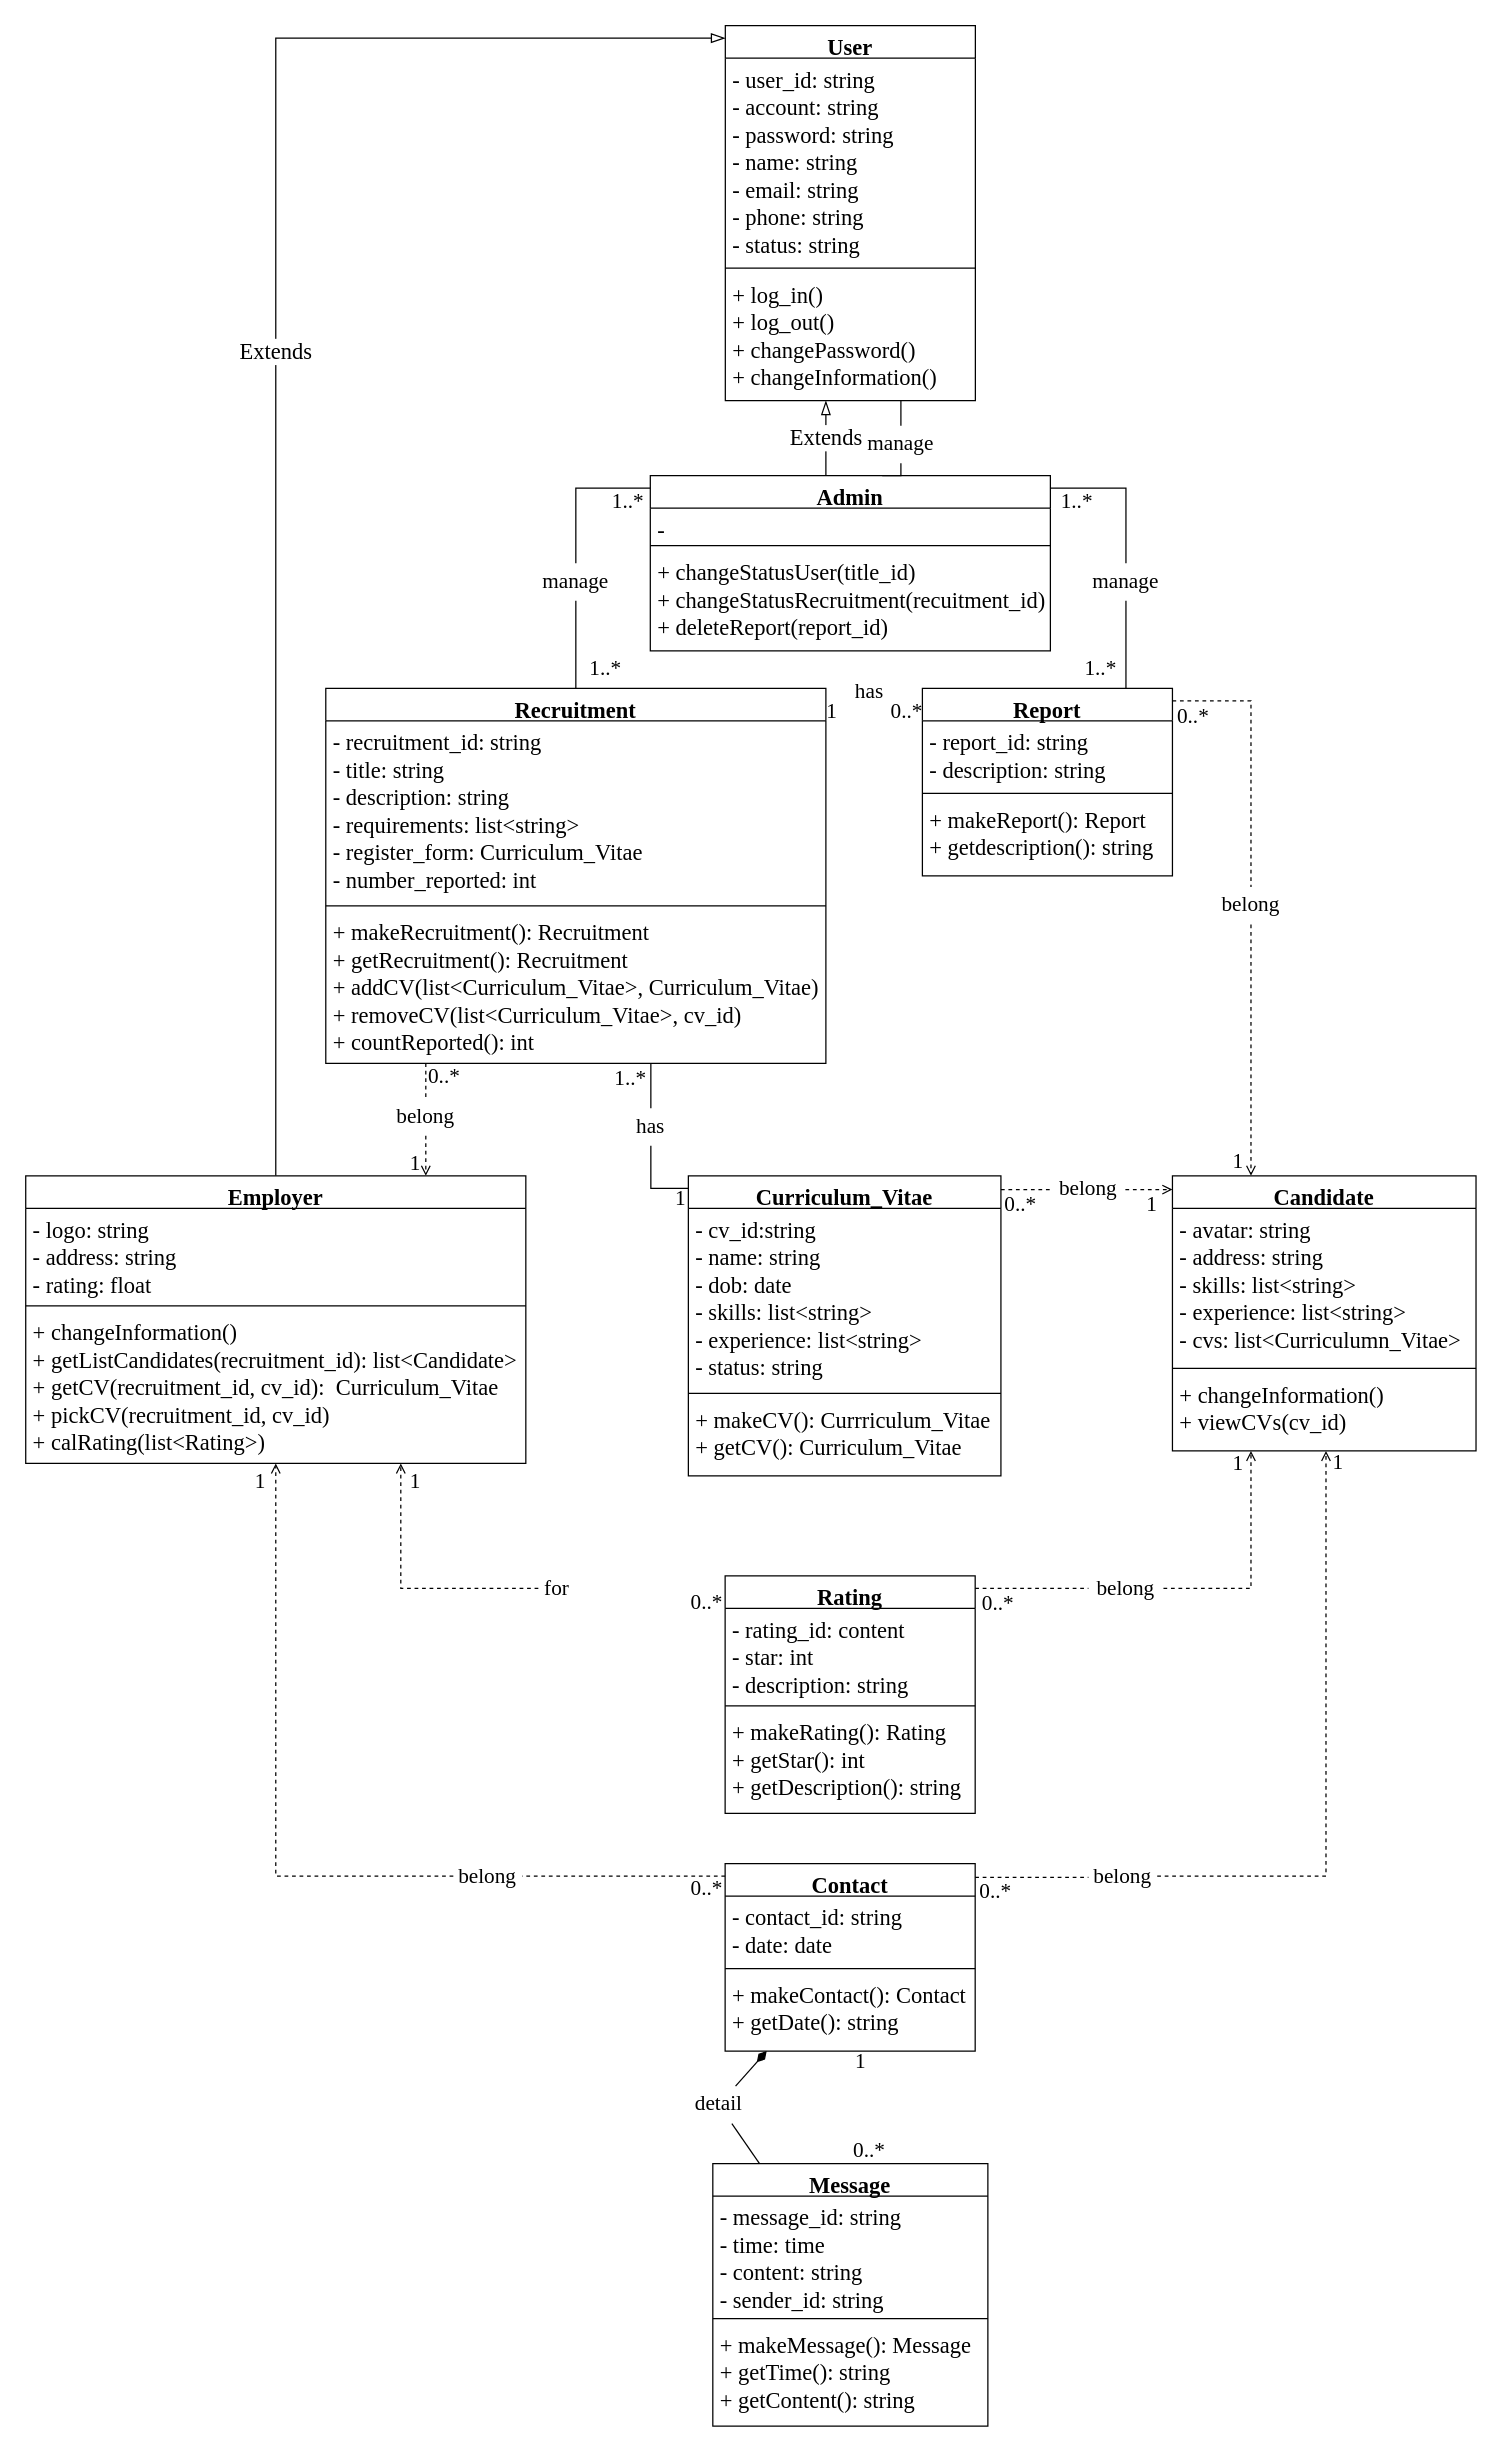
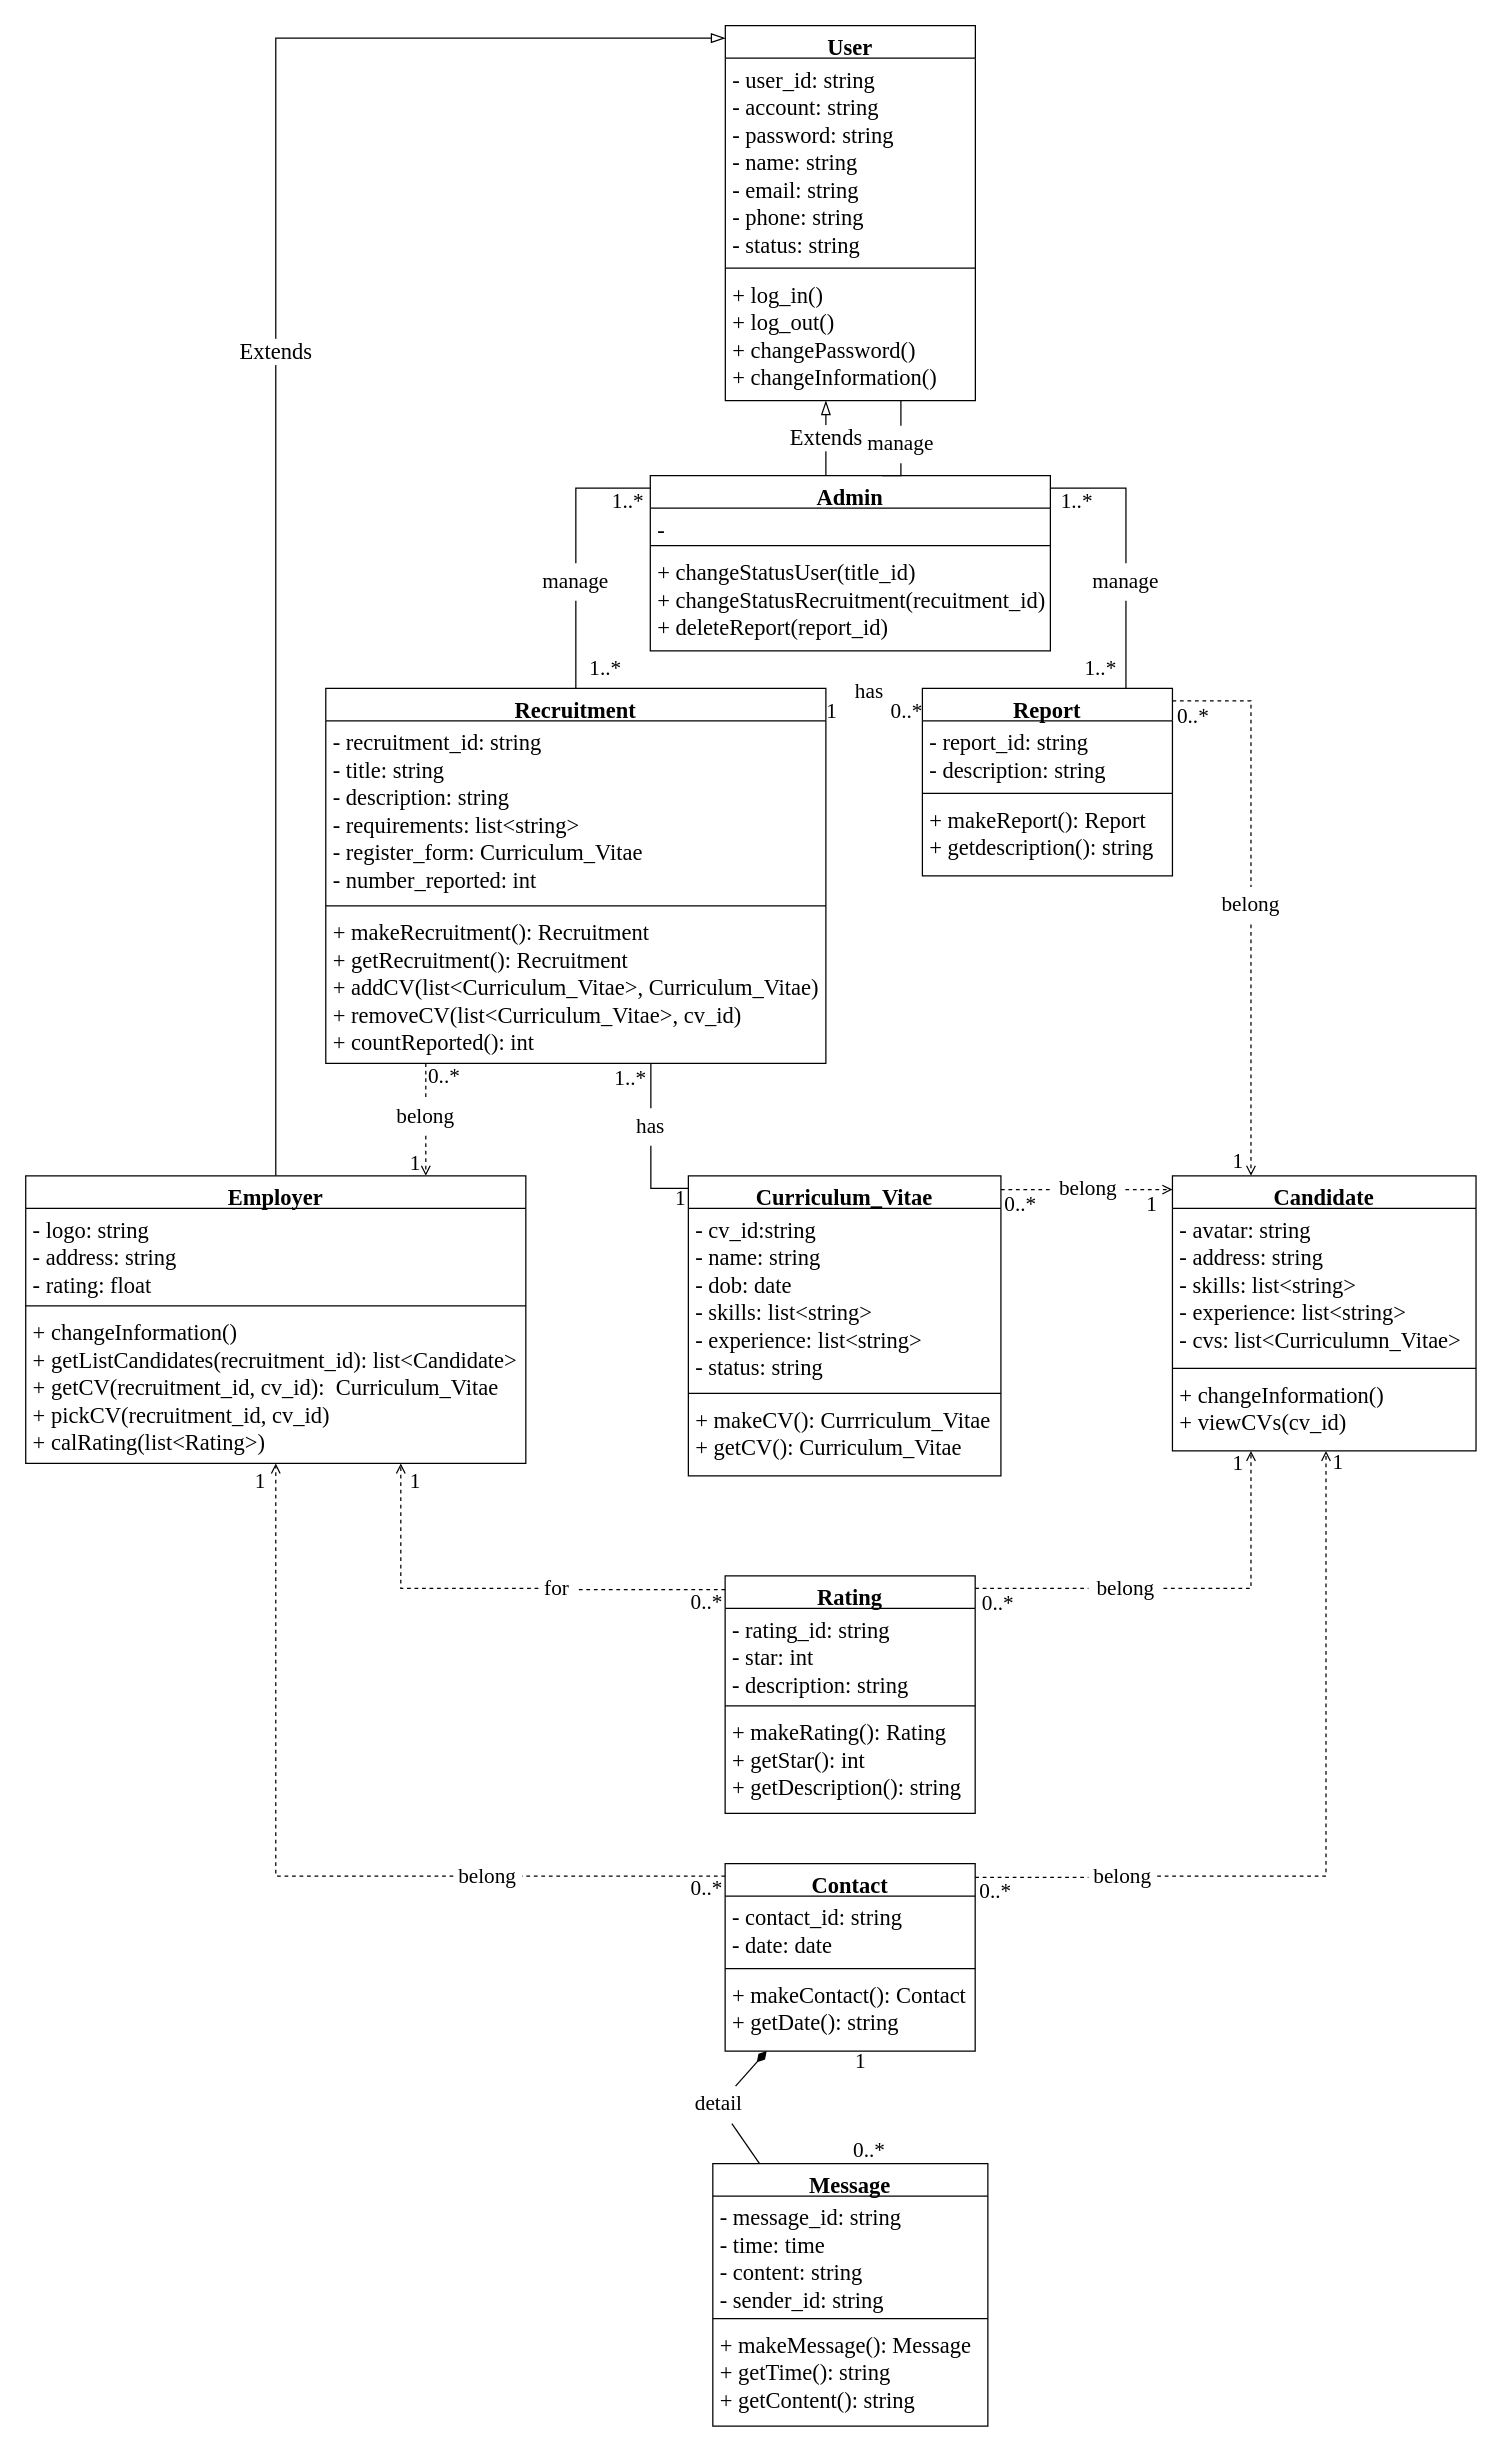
edge "for" -- "Rating": added
node "- rating_id: content - star: int - description: string": label "- rating_id: content - star: int - description: string" -> "- rating_id: string - star: int - description: string"
